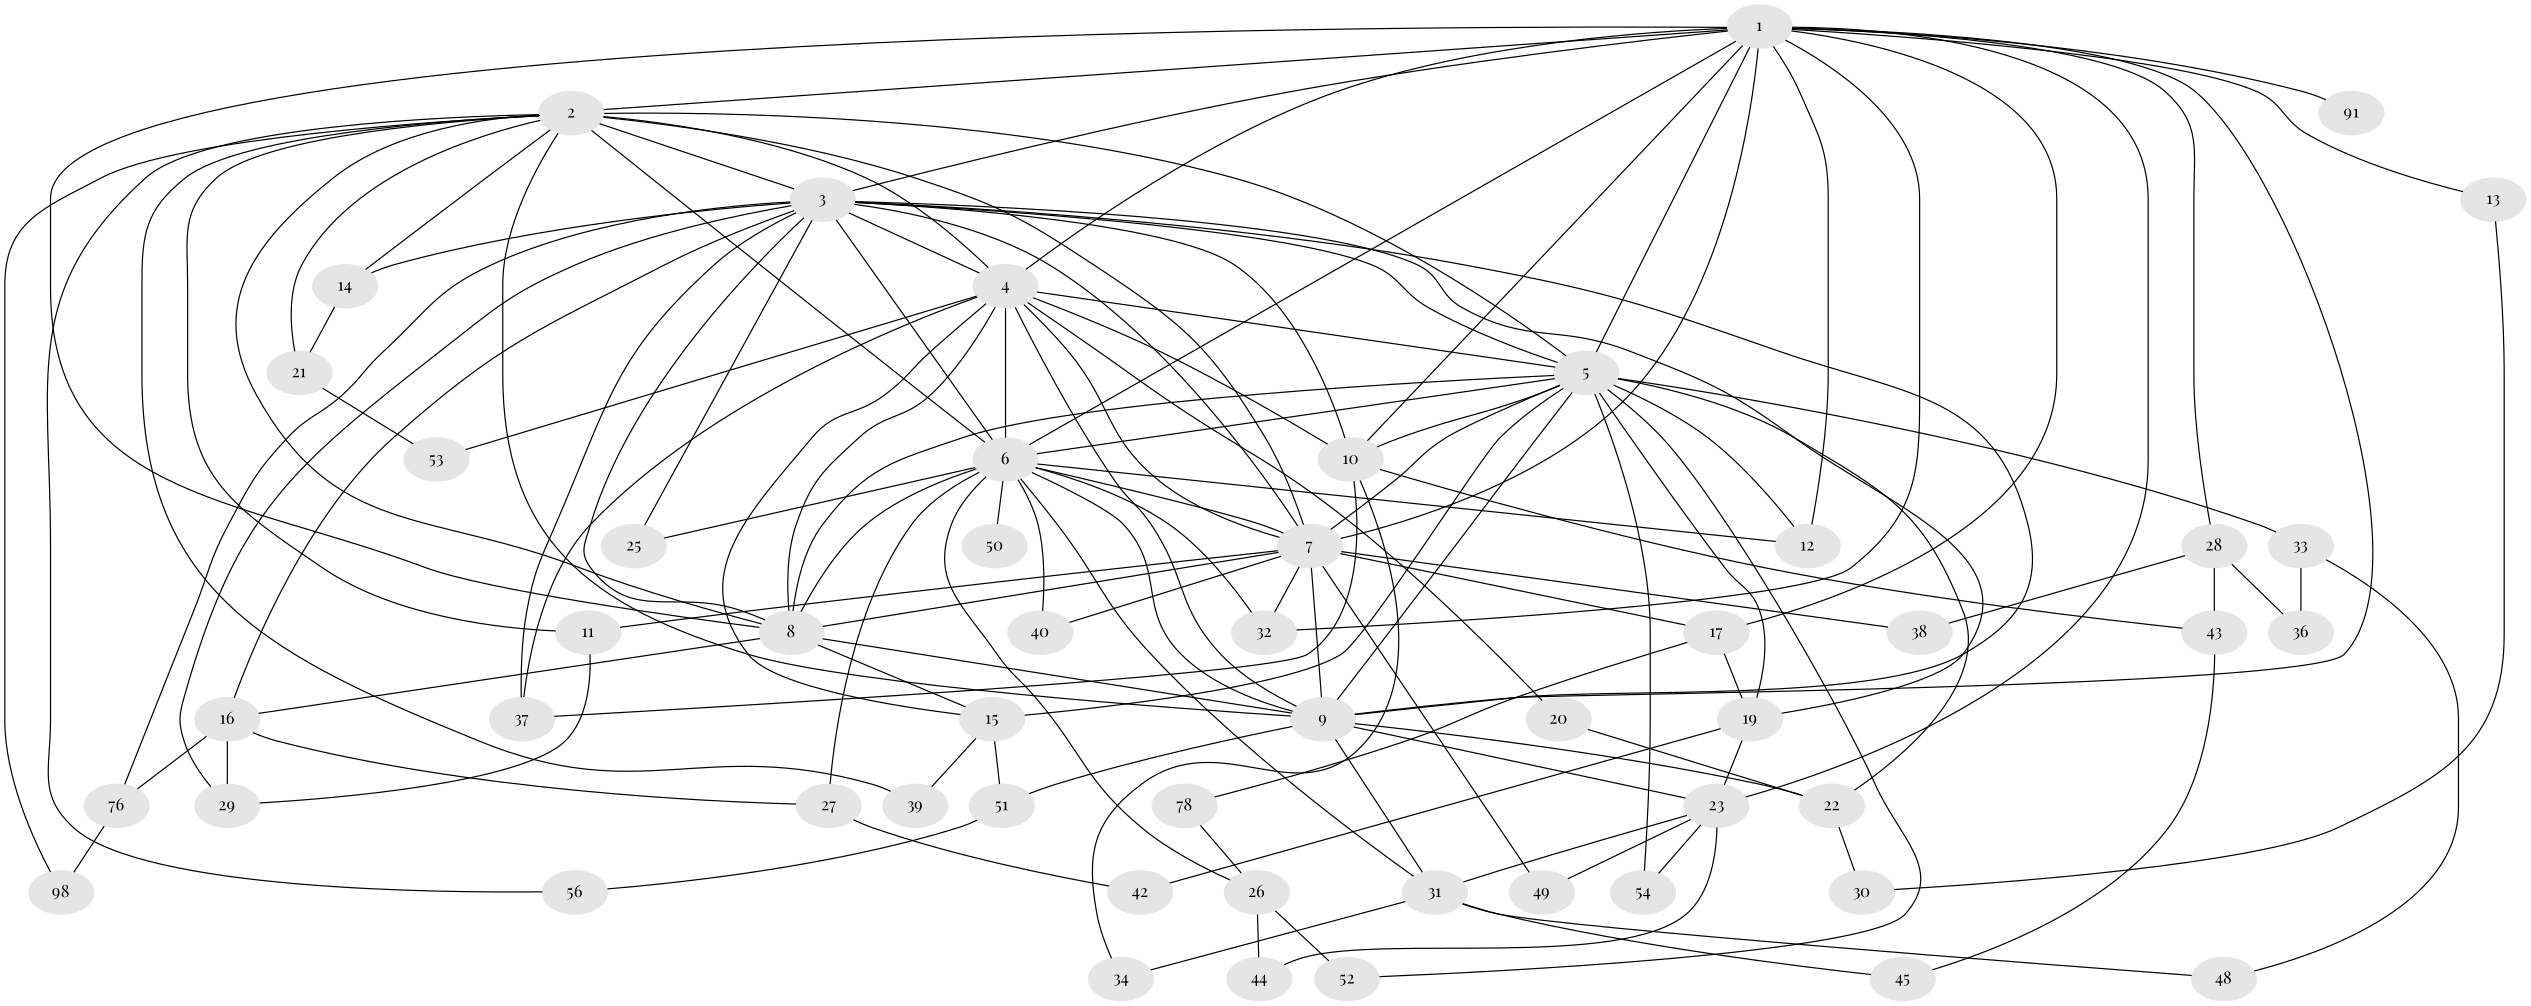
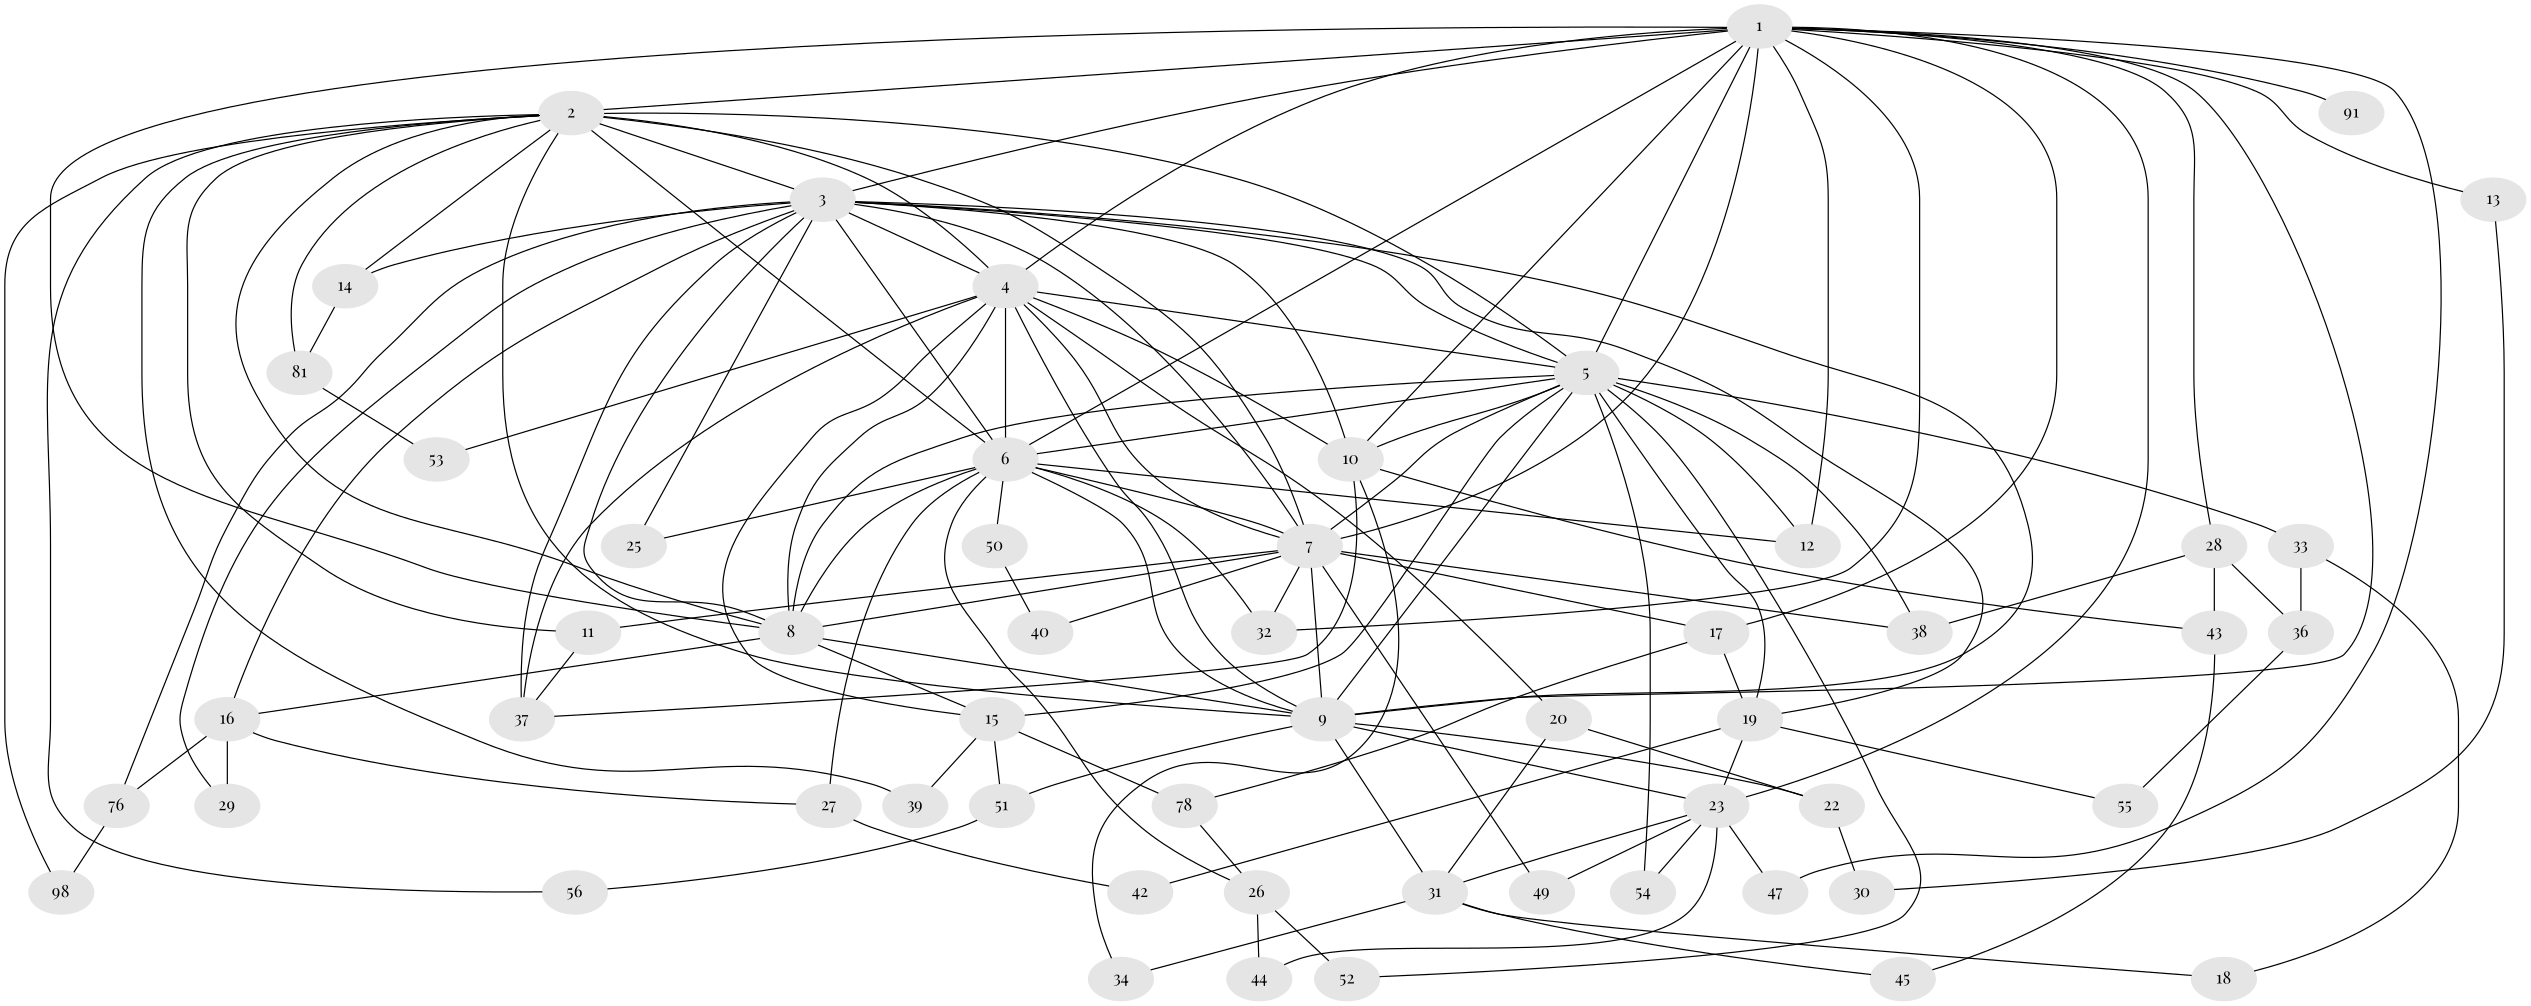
node "21": label "21" -> "81"
edge "5" -- "22": now "5" -- "38"
edge "6" -- "40": now "50" -- "40"
edge "6" -- "31": now "20" -- "31"
edge "15" -- "78": added
edge "11" -- "29": now "11" -- "37"
node "55": added
node "47": added
node "48": label "48" -> "18"
